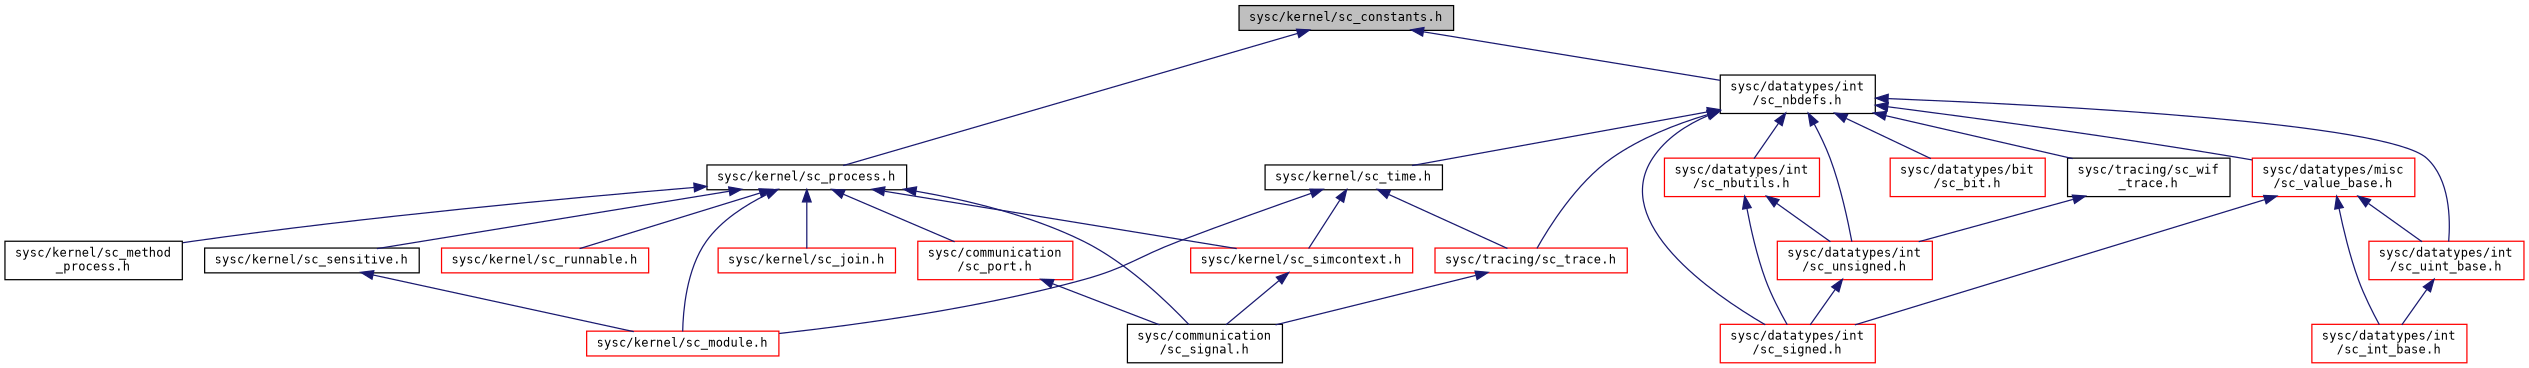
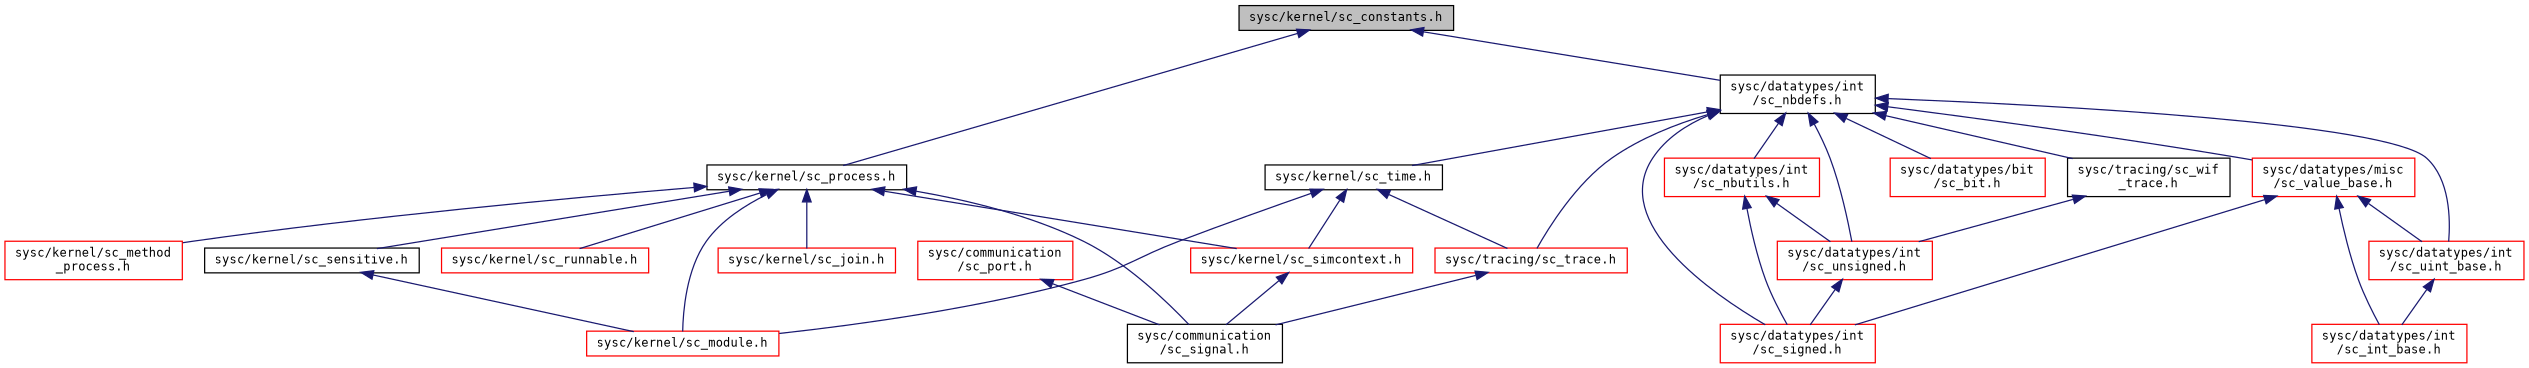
edge "sysc/communication /sc_port.h" -> "sysc/kernel/sc_process.h": removed
node "sysc/kernel/sc_method _process.h": color black -> red
